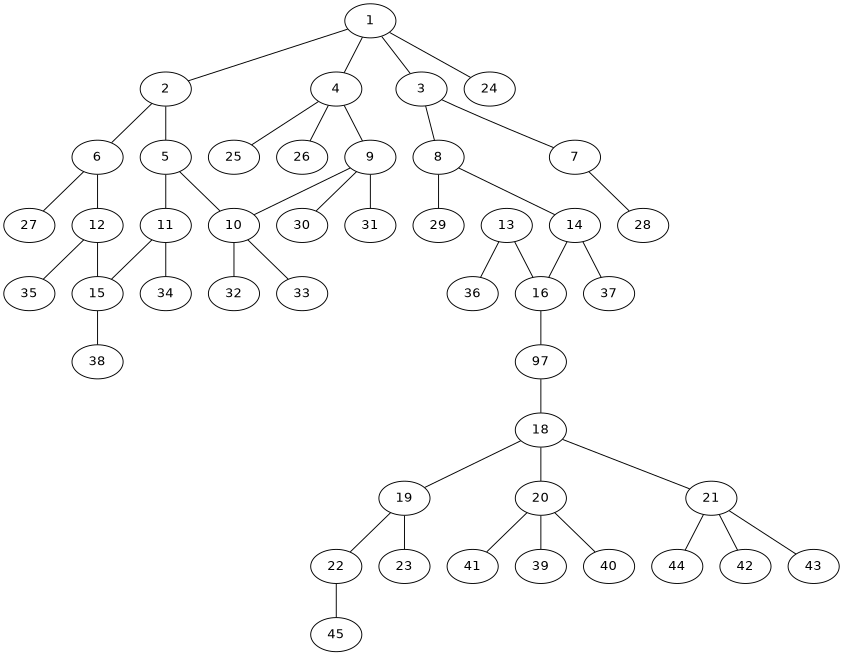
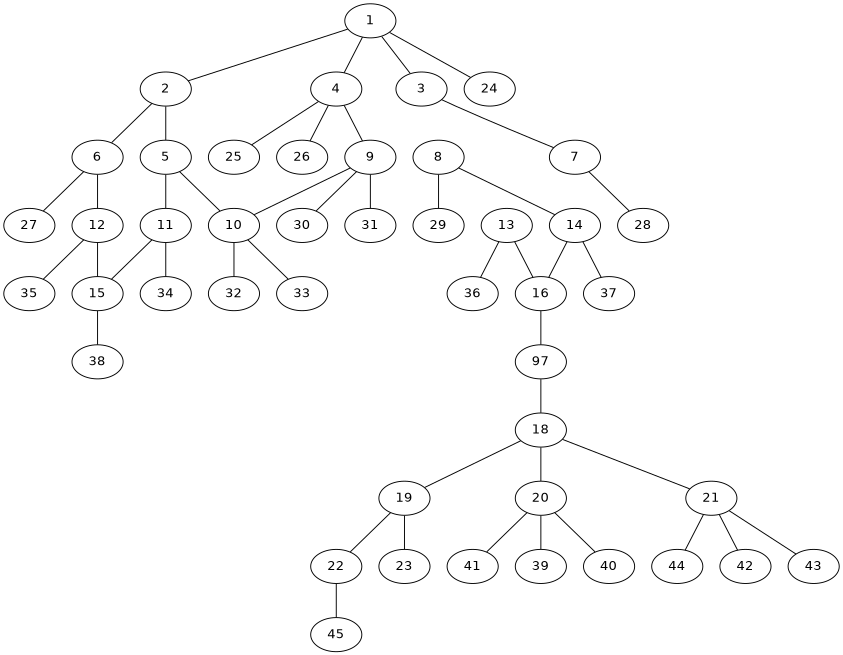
edge "3" -- "8": removed
